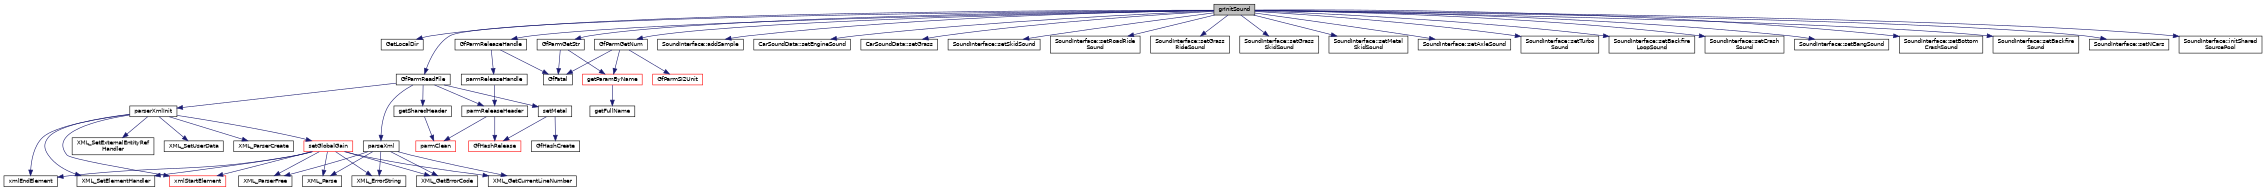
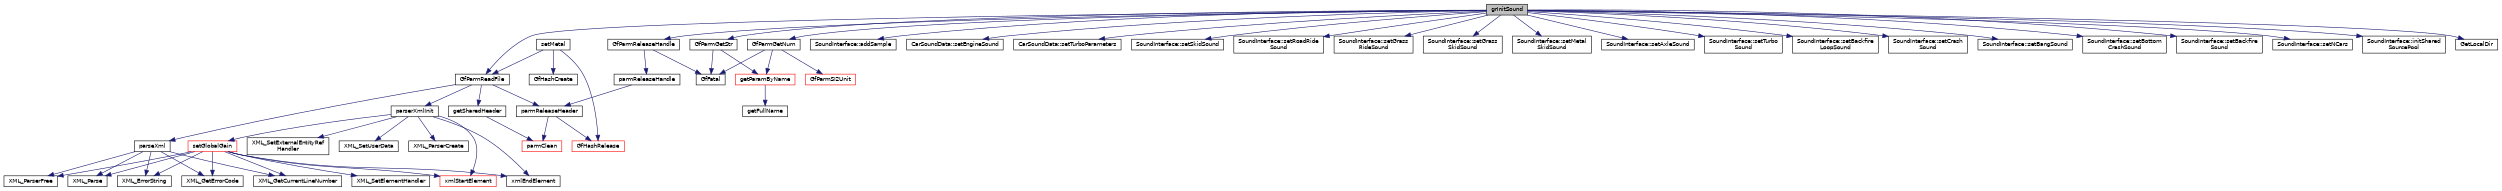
node "CarSoundData::setGrass": label "CarSoundData::setGrass" -> "CarSoundData::setTurboParameters"
edge "GfParmReadFile" -> "setMetal": reversed
edge "parserXmlInit" -> "XML_SetElementHandler": removed
